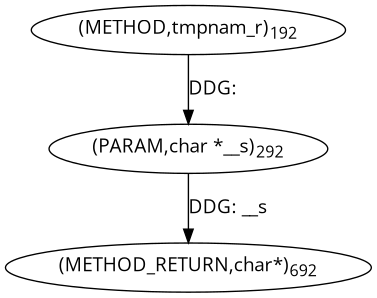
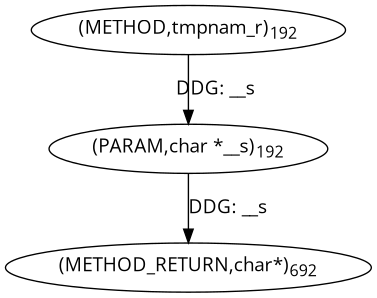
edge "(METHOD,tmpnam_r)" -> "(PARAM,char *__s)": label "DDG: " -> "DDG: __s"
node "(PARAM,char *__s)": text "292" -> "192"
